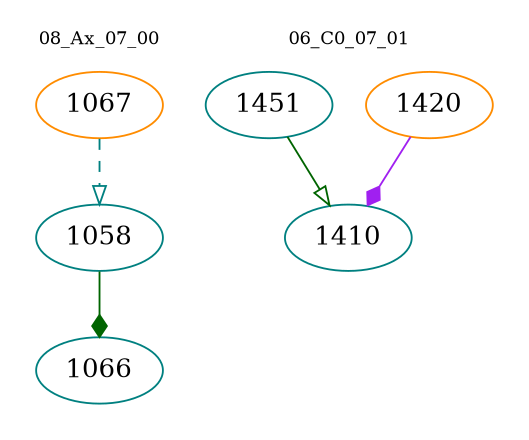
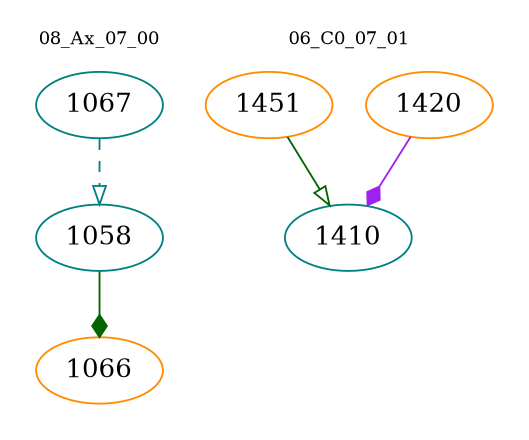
node "1067": color darkorange -> teal
node "1451": color teal -> darkorange
node "1066": color teal -> darkorange
